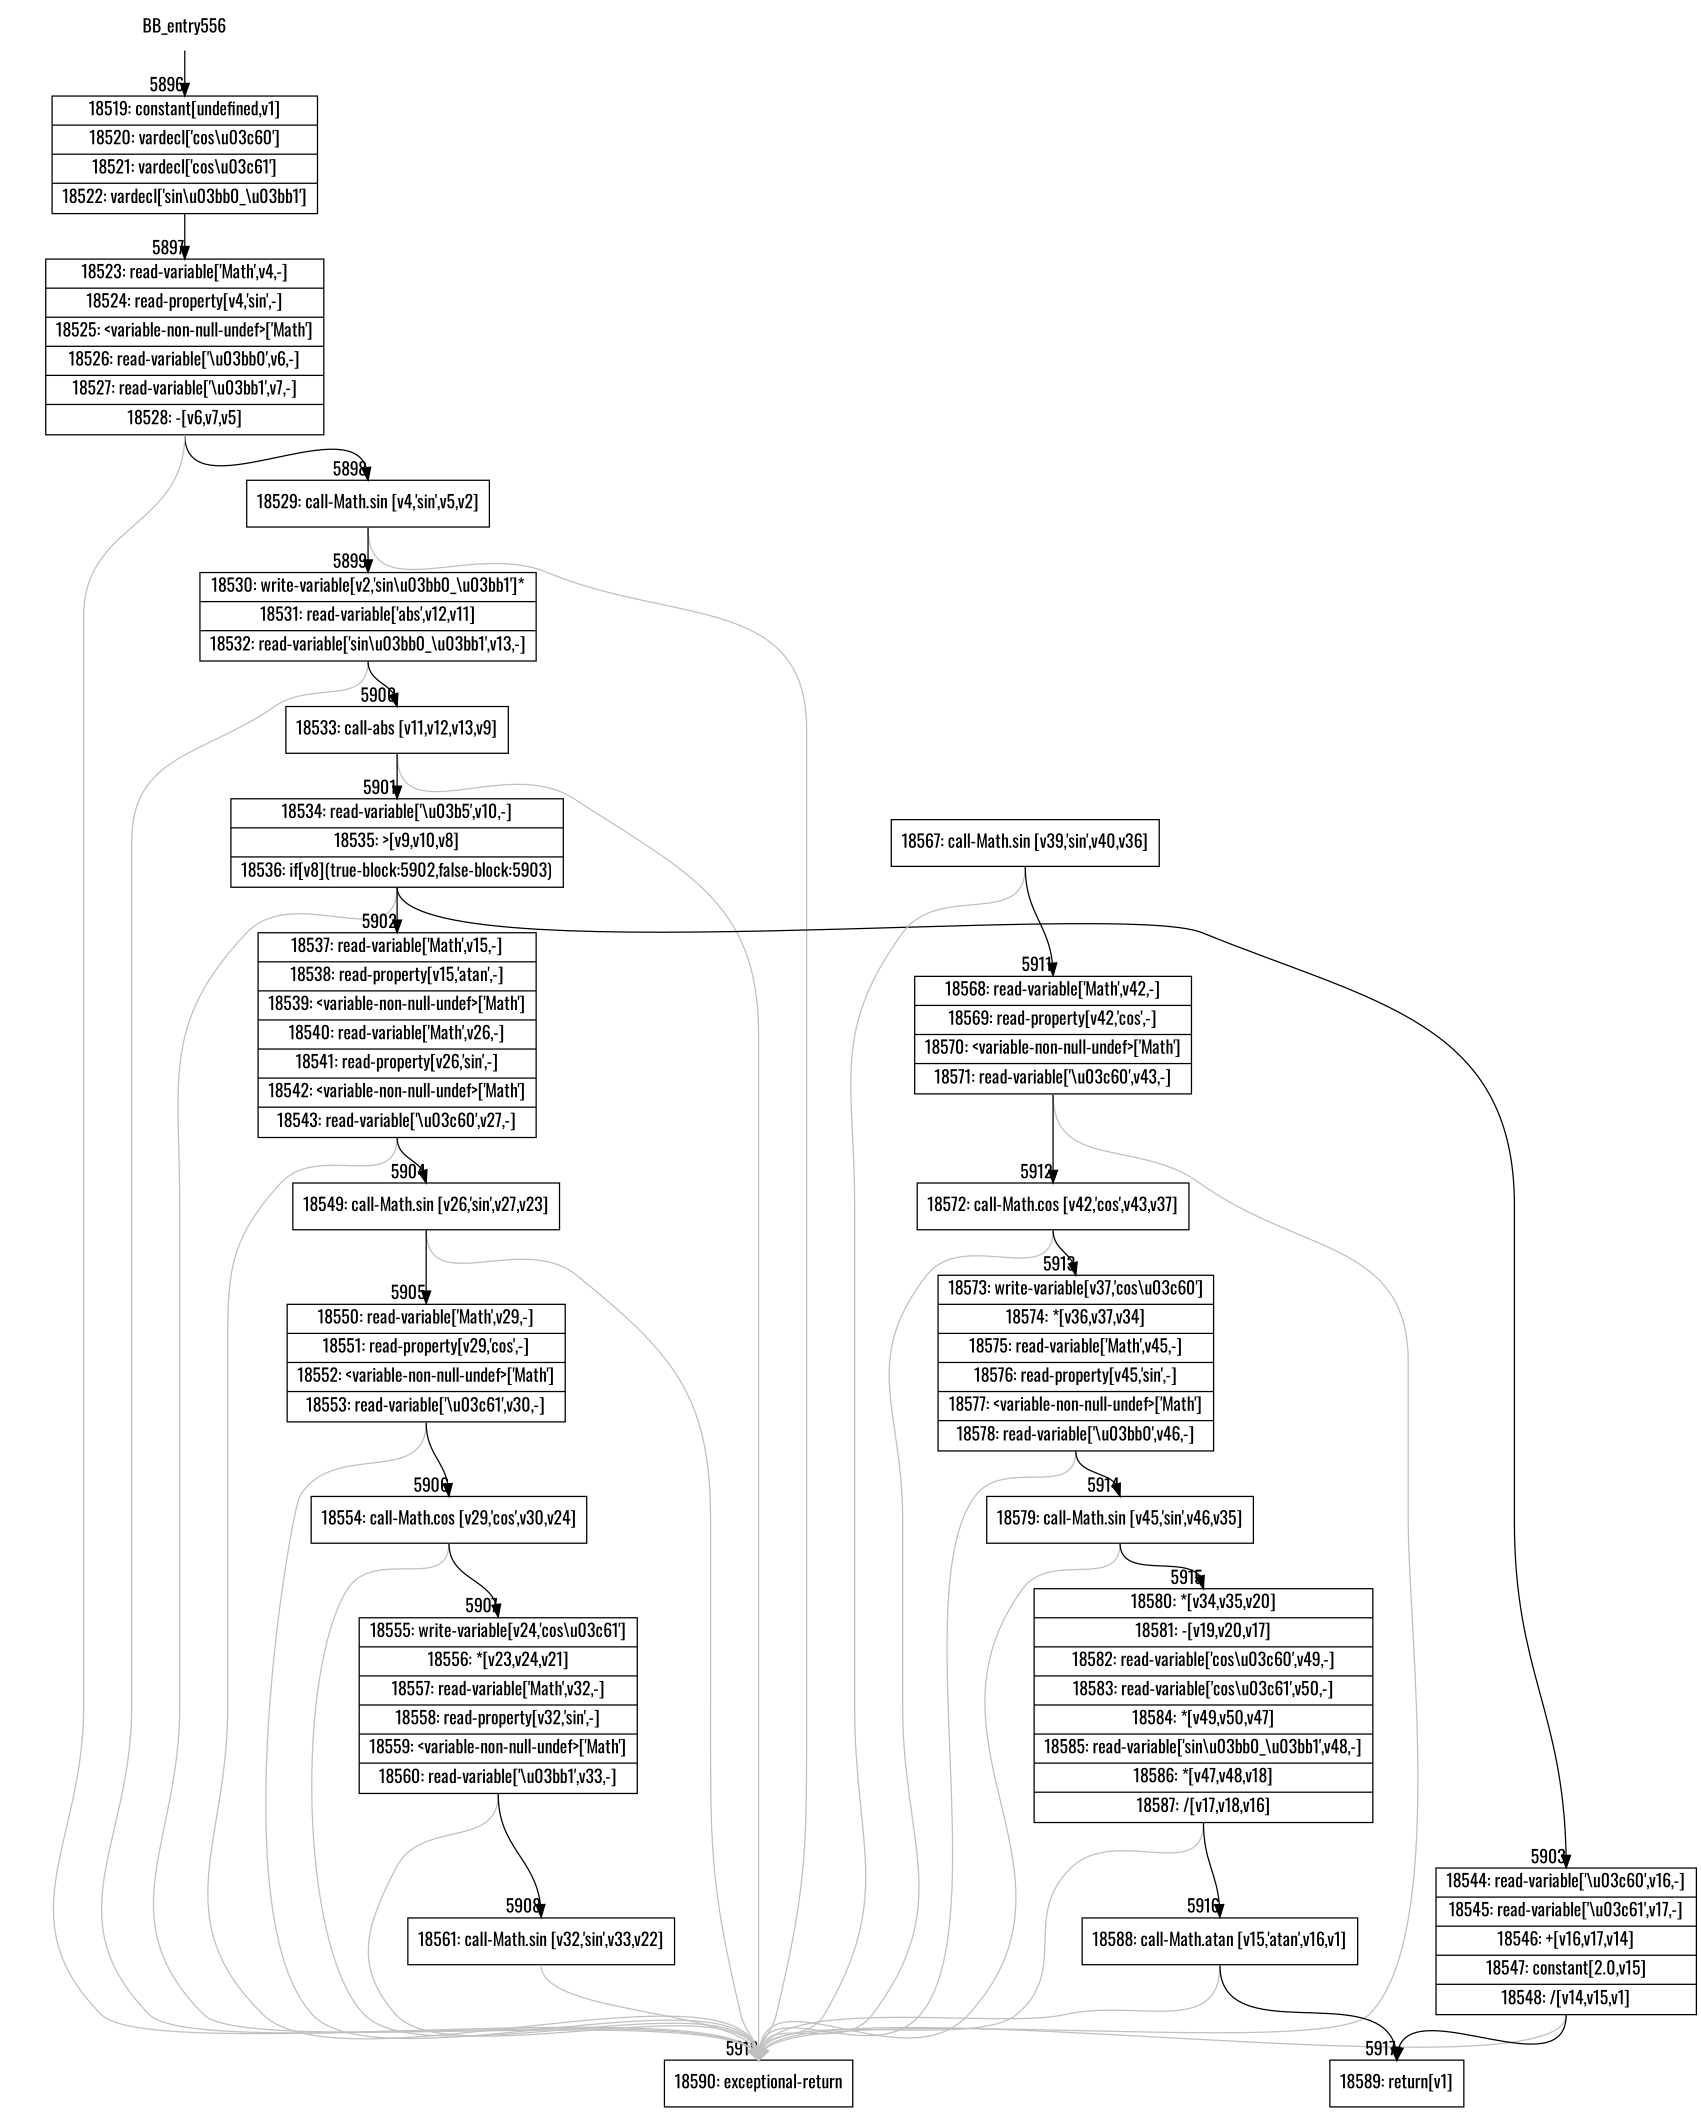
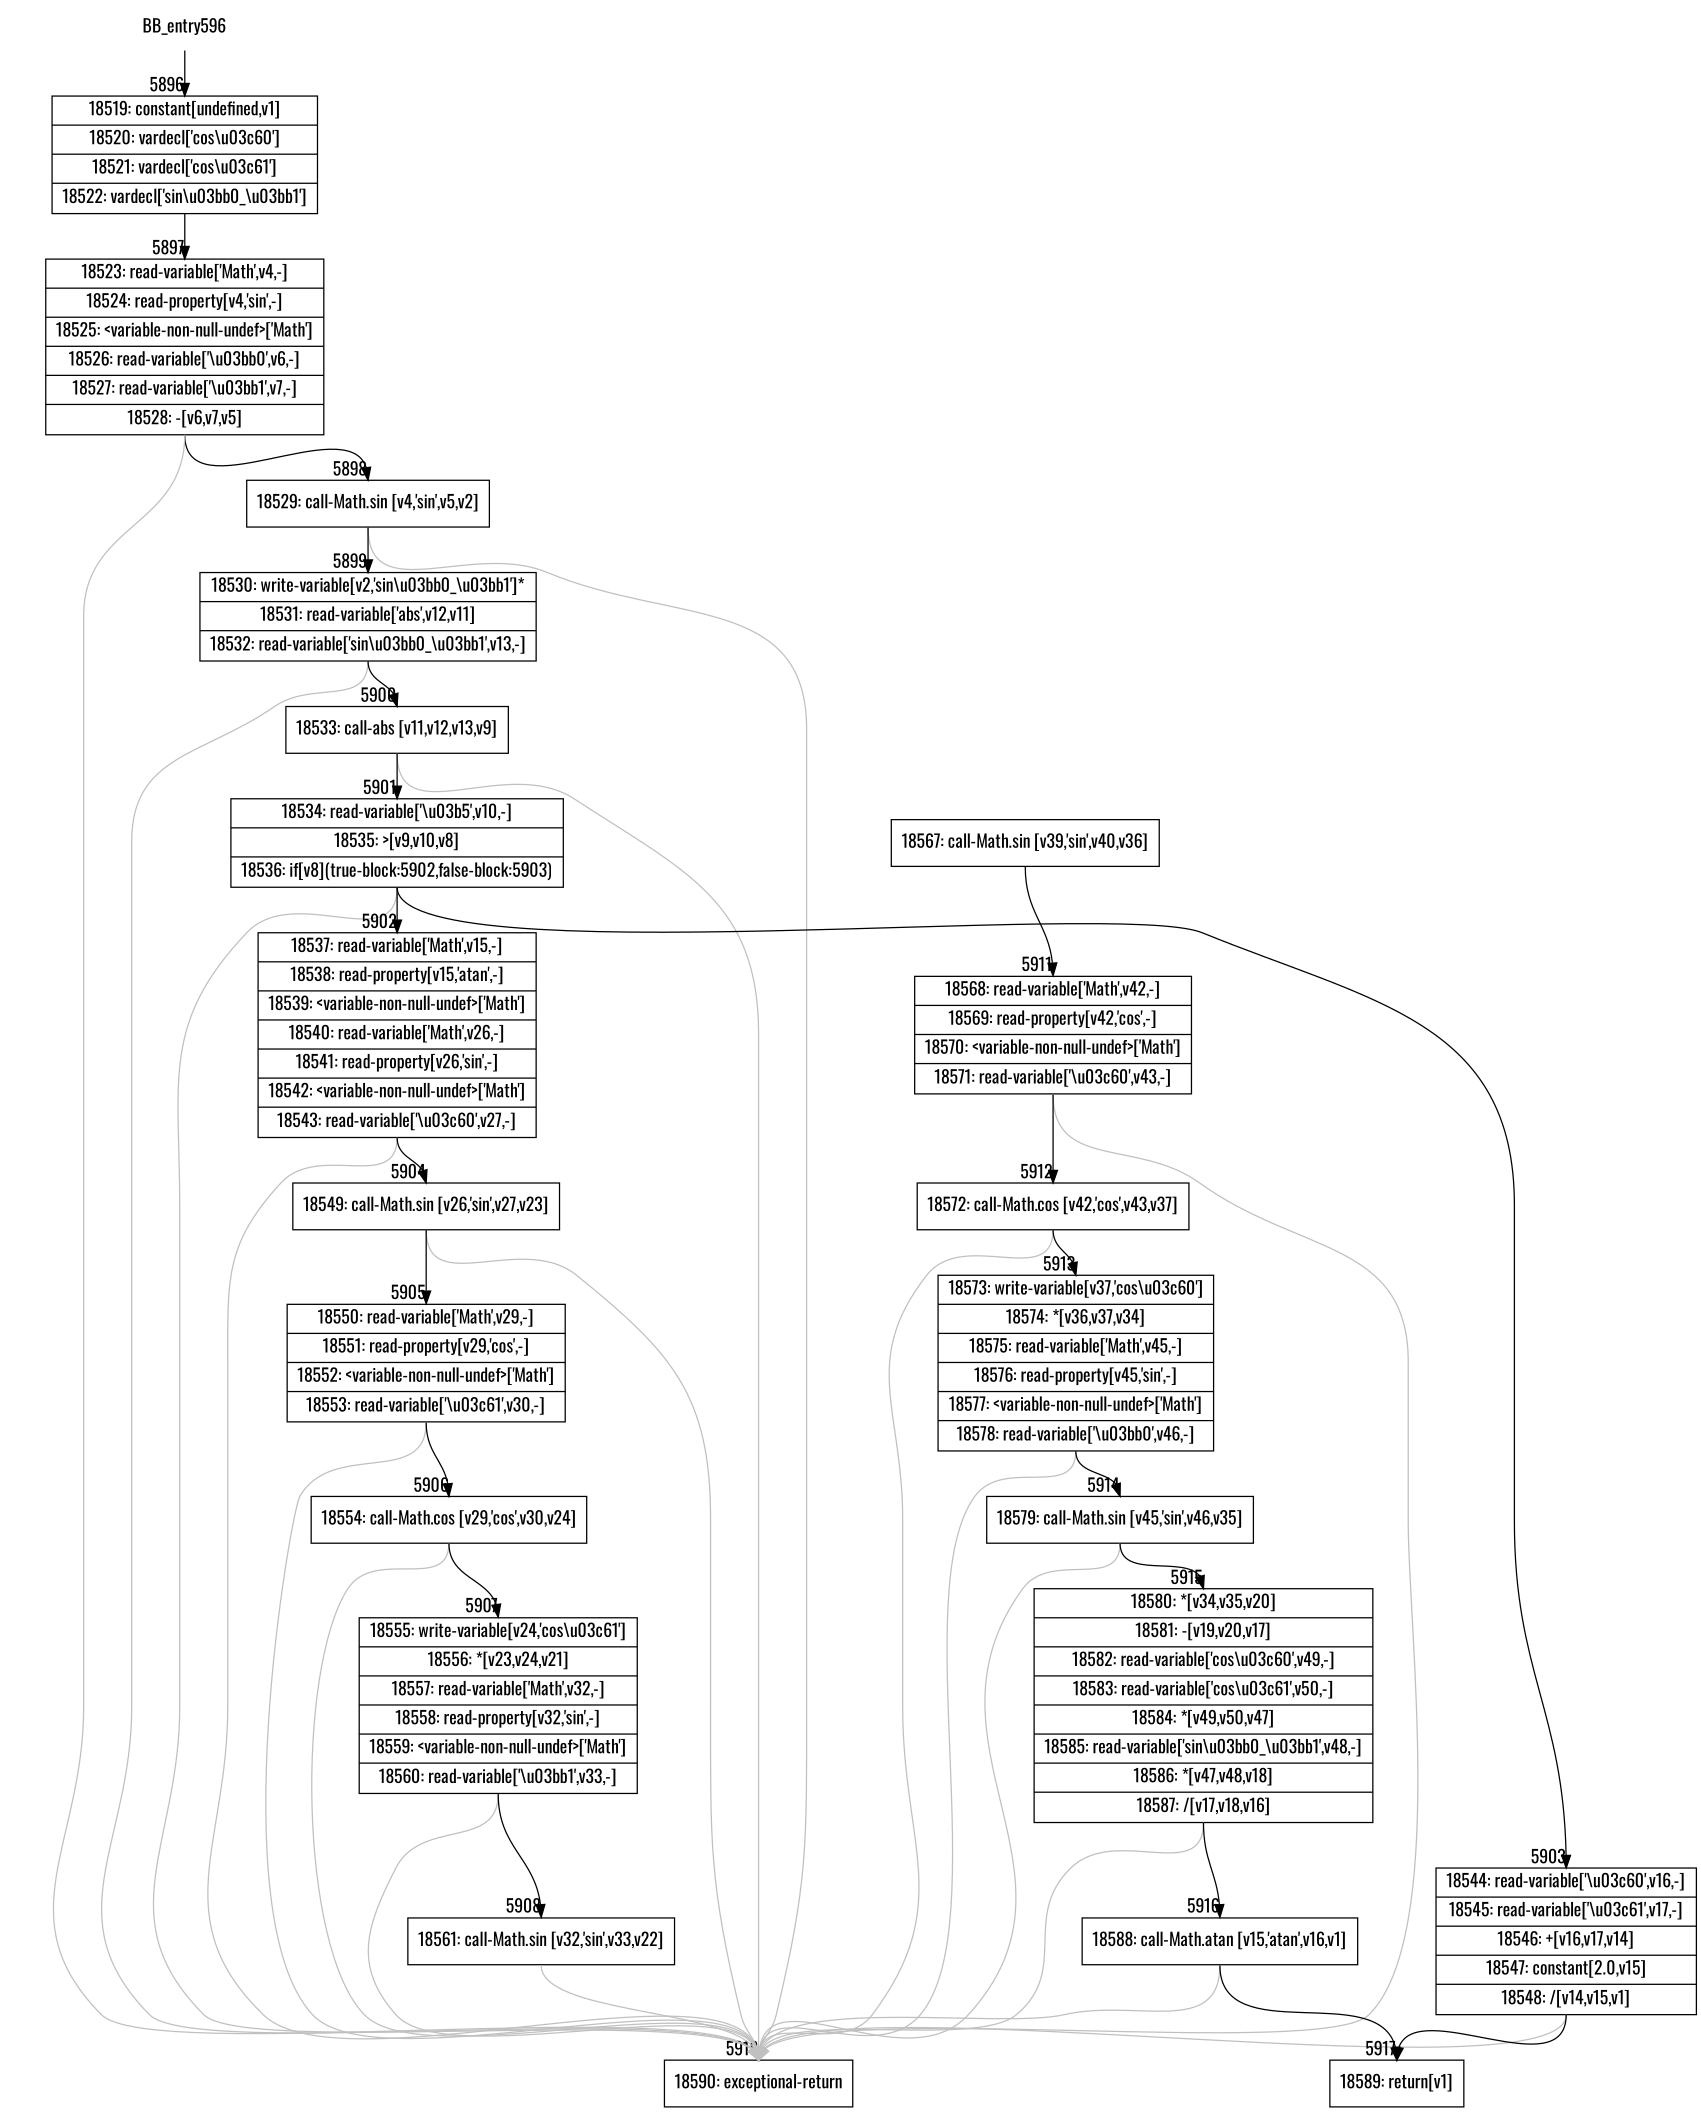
node "BB_entry556": label "BB_entry556" -> "BB_entry596"
edge "18567: call-Math.sin [v39,'sin',v40,v36]" -> "18590: exceptional-return": removed
